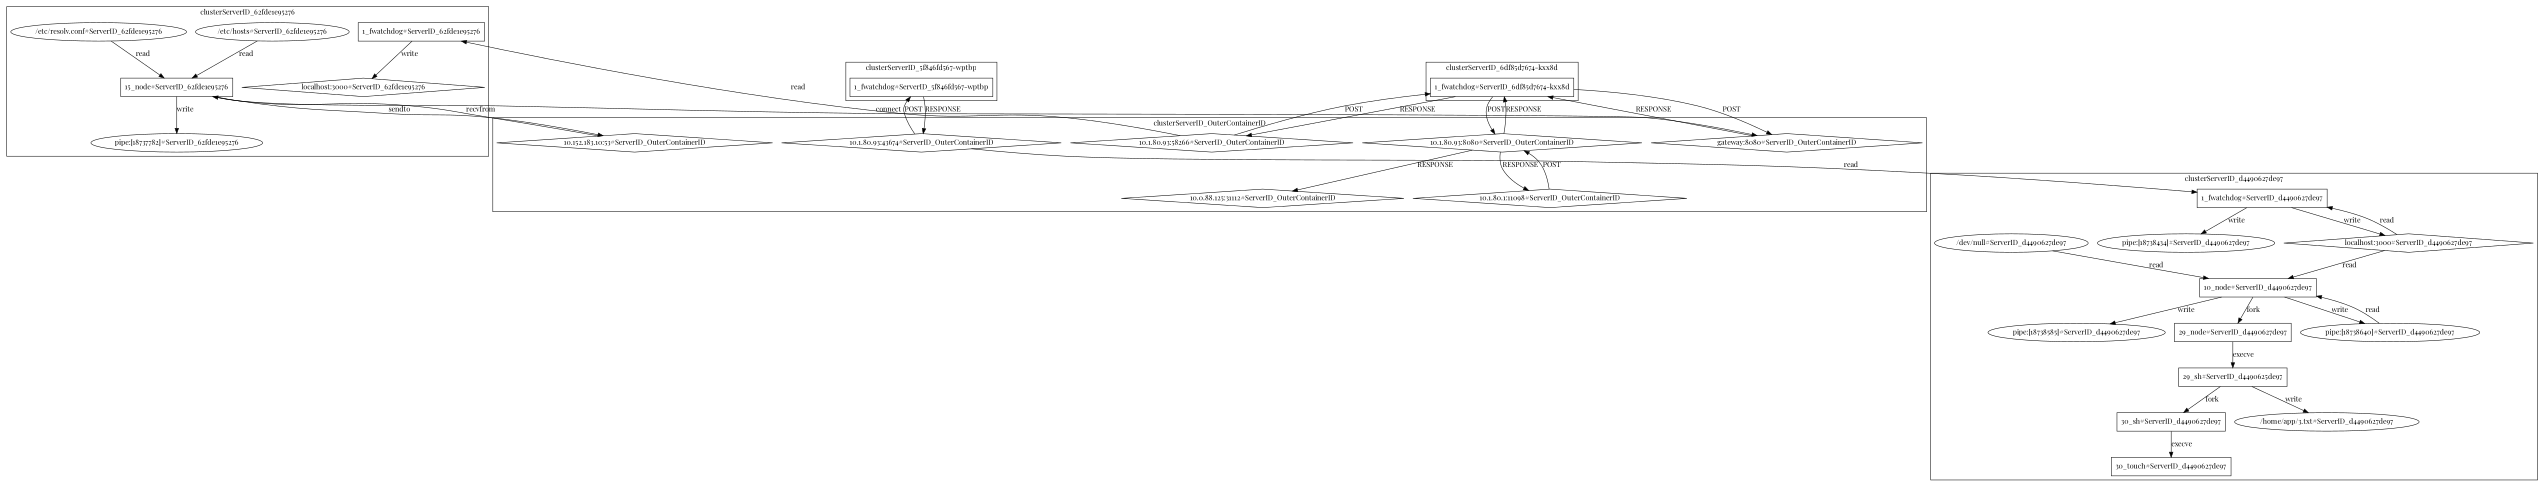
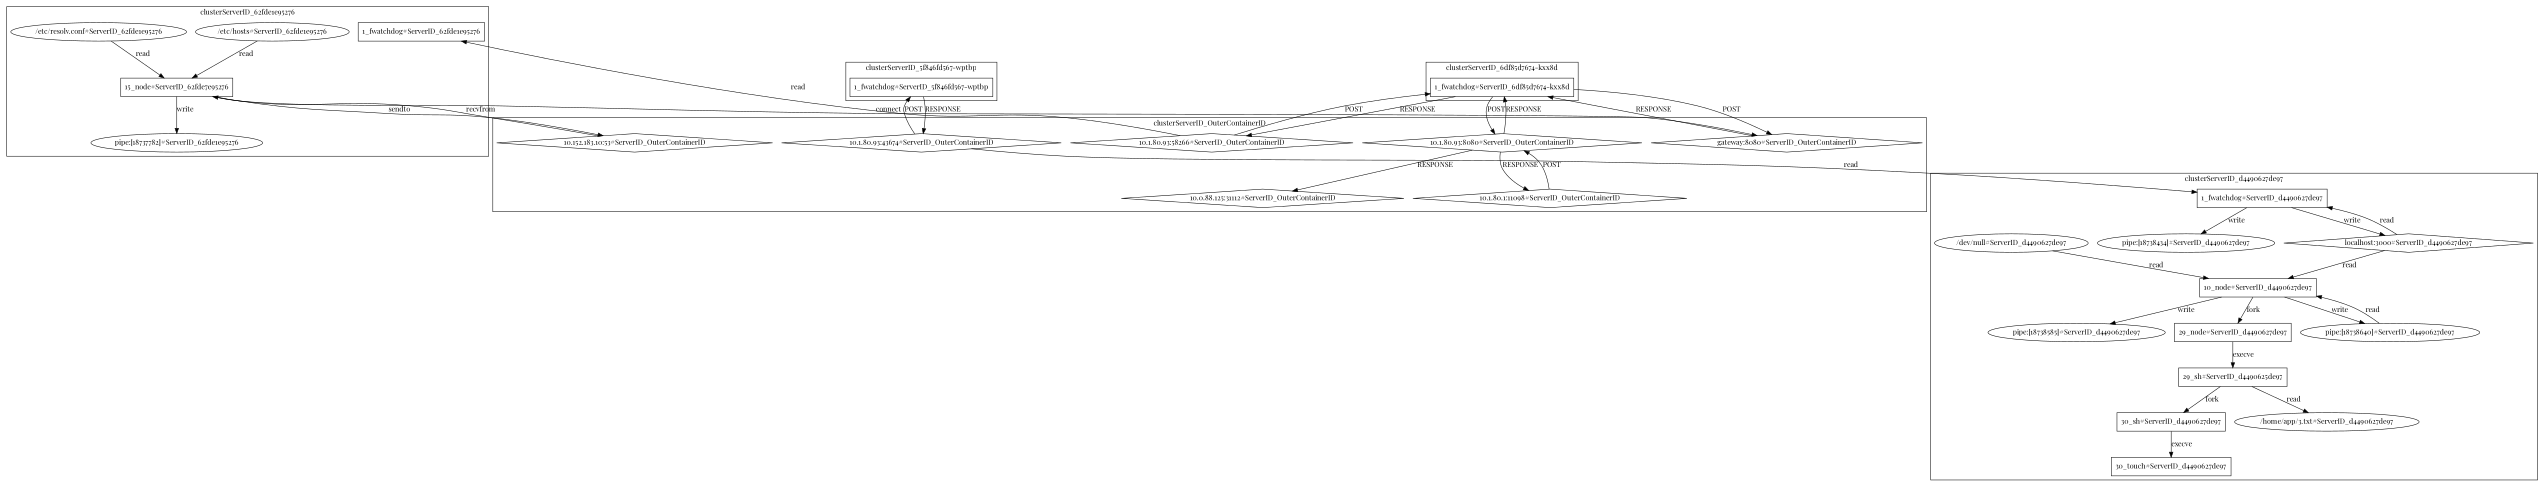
node "15_node#ServerID_62fde1e95276": label "15_node#ServerID_62fde1e95276" -> "15_node#ServerID_62fde7e95276"
node "localhost:3000#ServerID_62fde1e95276": removed
edge "29_sh#ServerID_d4490625de97" -> "/home/app/3.txt#ServerID_d4490627de97": label "write" -> "read"
